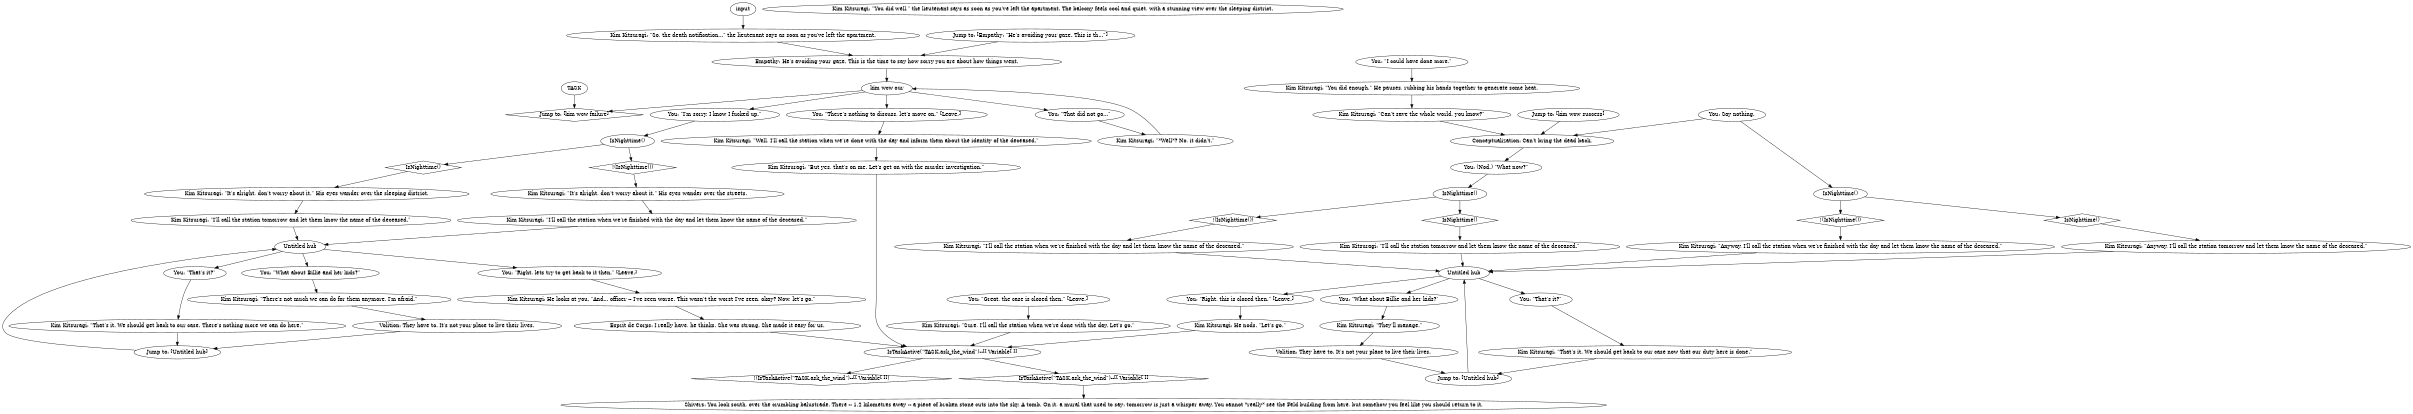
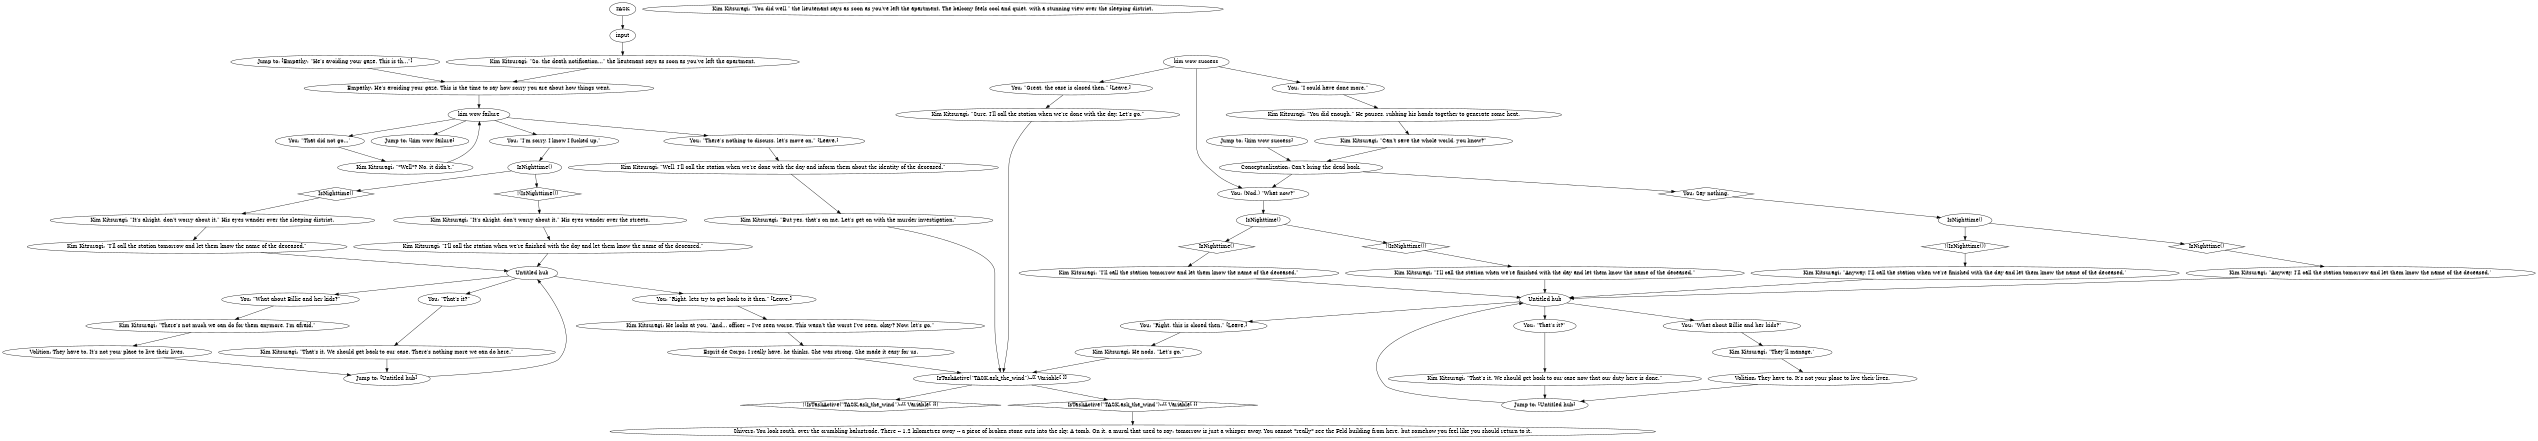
node "kim wcw success": added
node "kim wcw our": label "kim wcw our" -> "kim wcw failure"
edge "TASK" -> "Jump to: [kim wcw failure]": now "TASK" -> "input"
node "Jump to: [kim wcw failure]": shape diamond -> ellipse
node "You: Say nothing.": shape ellipse -> diamond
edge "You: Say nothing." -> "Conceptualization: Can't bring the dead back.": reversed
